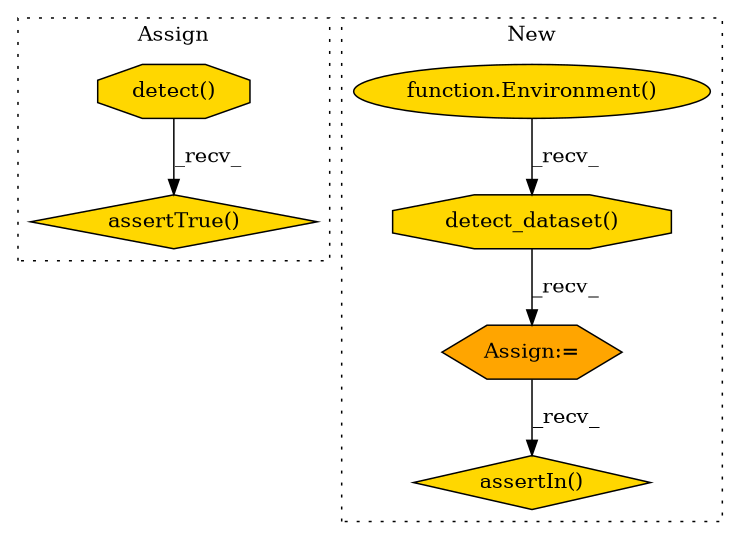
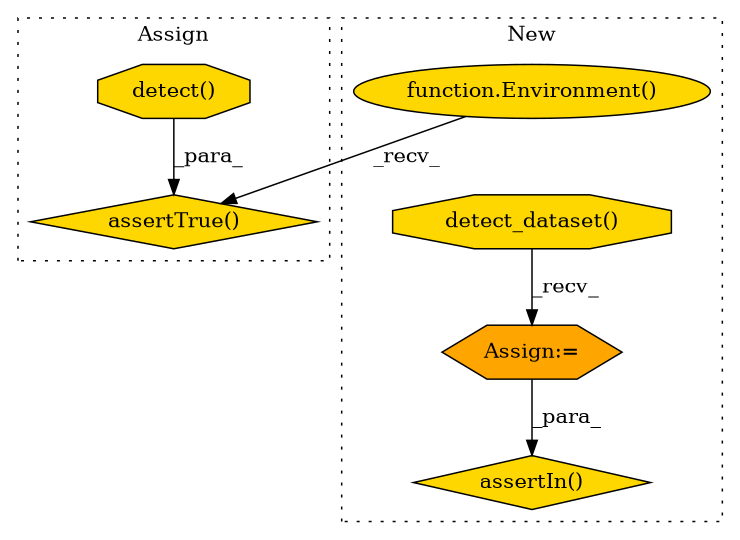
edge "function.Environment()" -> "detect_dataset()": now "function.Environment()" -> "assertTrue()"
edge "detect()" -> "assertTrue()": label "_recv_" -> "_para_"
edge "Assign:=" -> "assertIn()": label "_recv_" -> "_para_"
